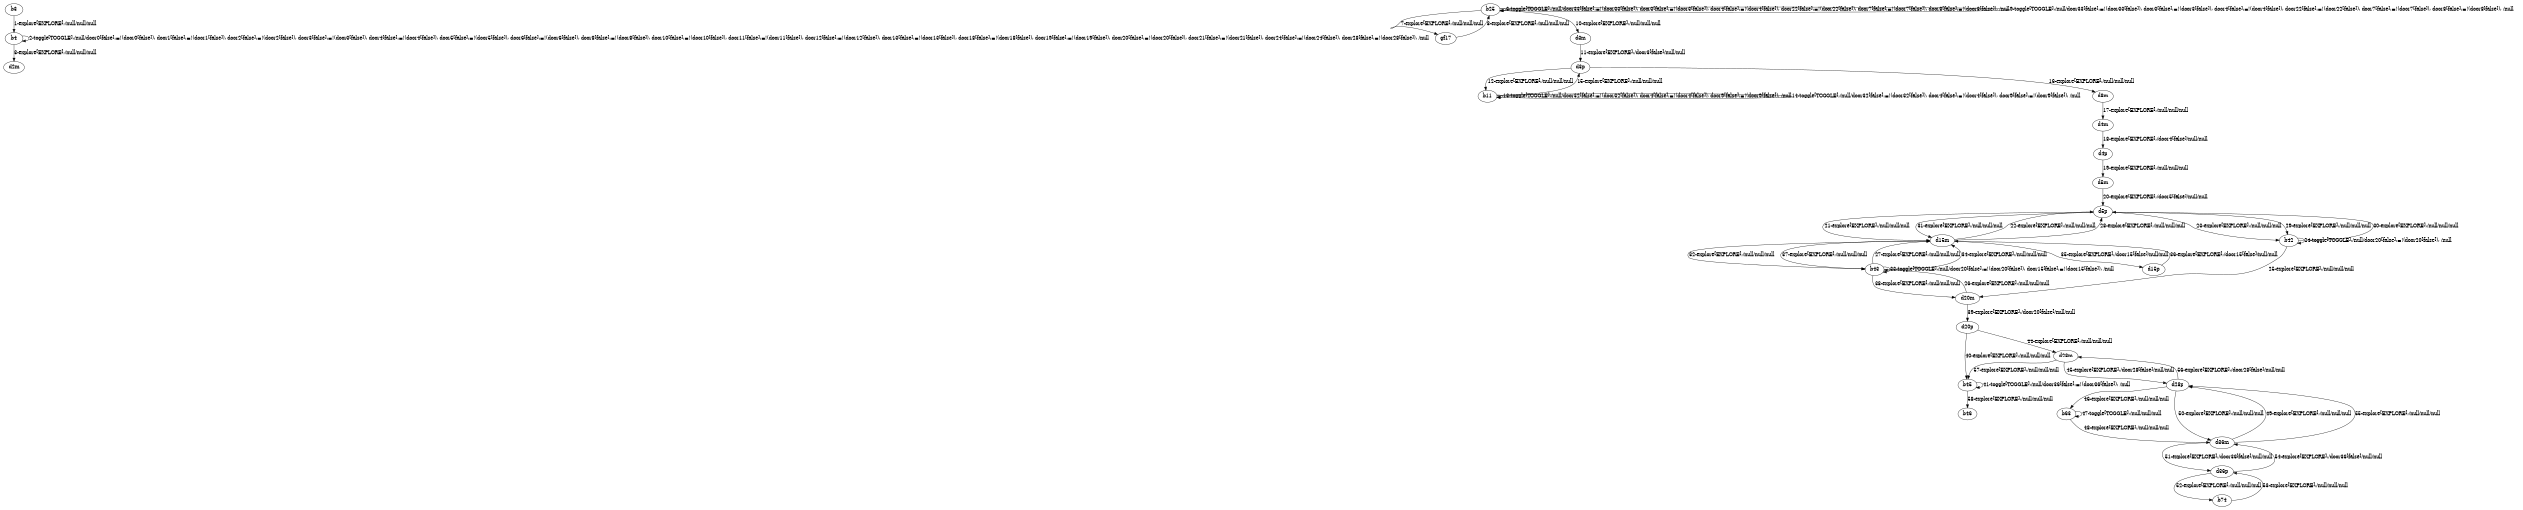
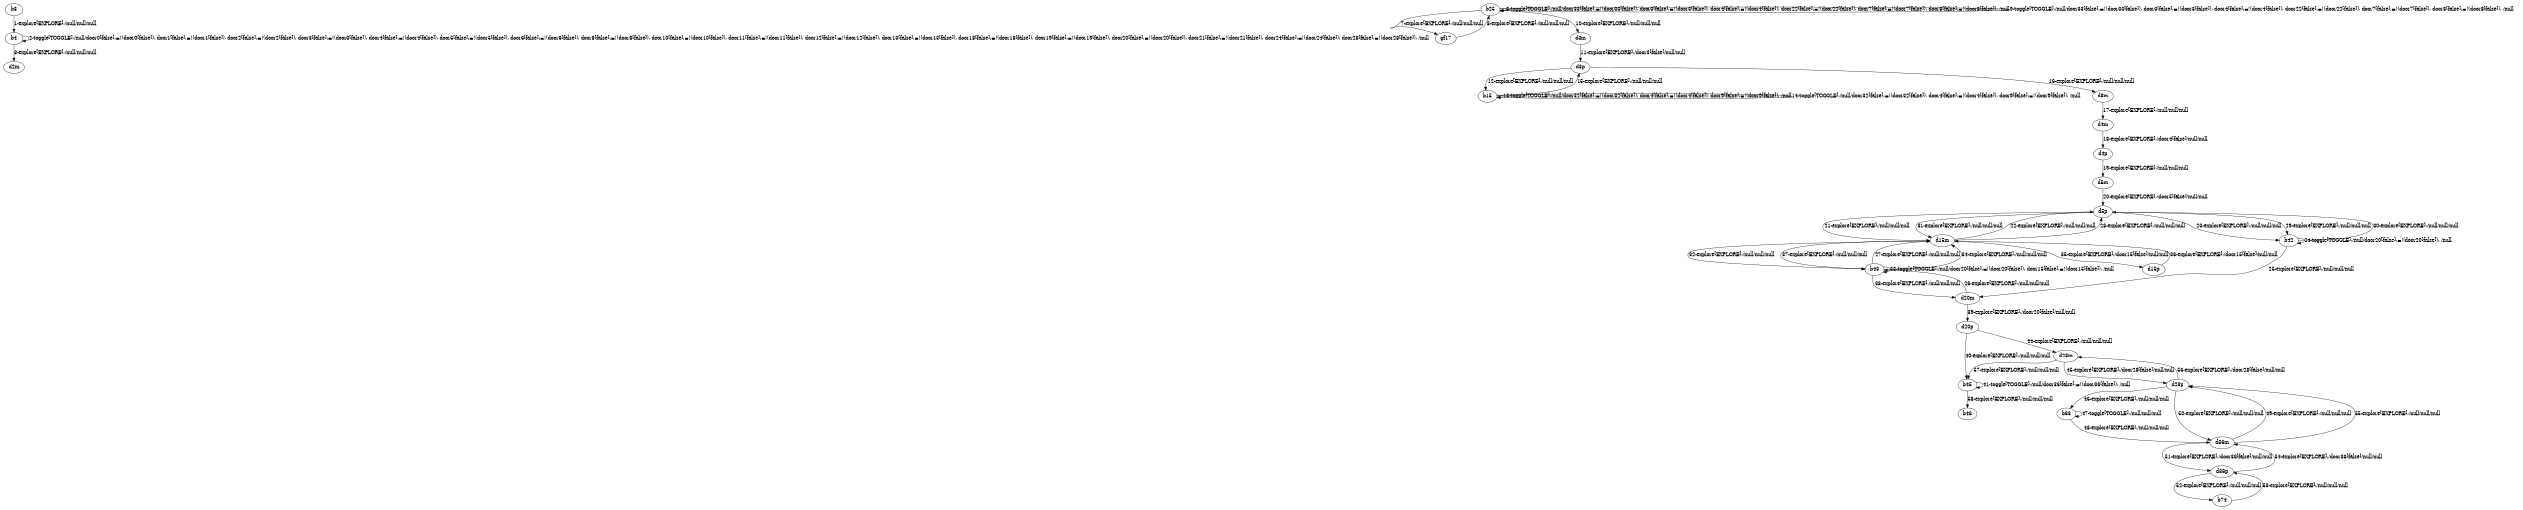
node "b11": label "b11" -> "b15"
